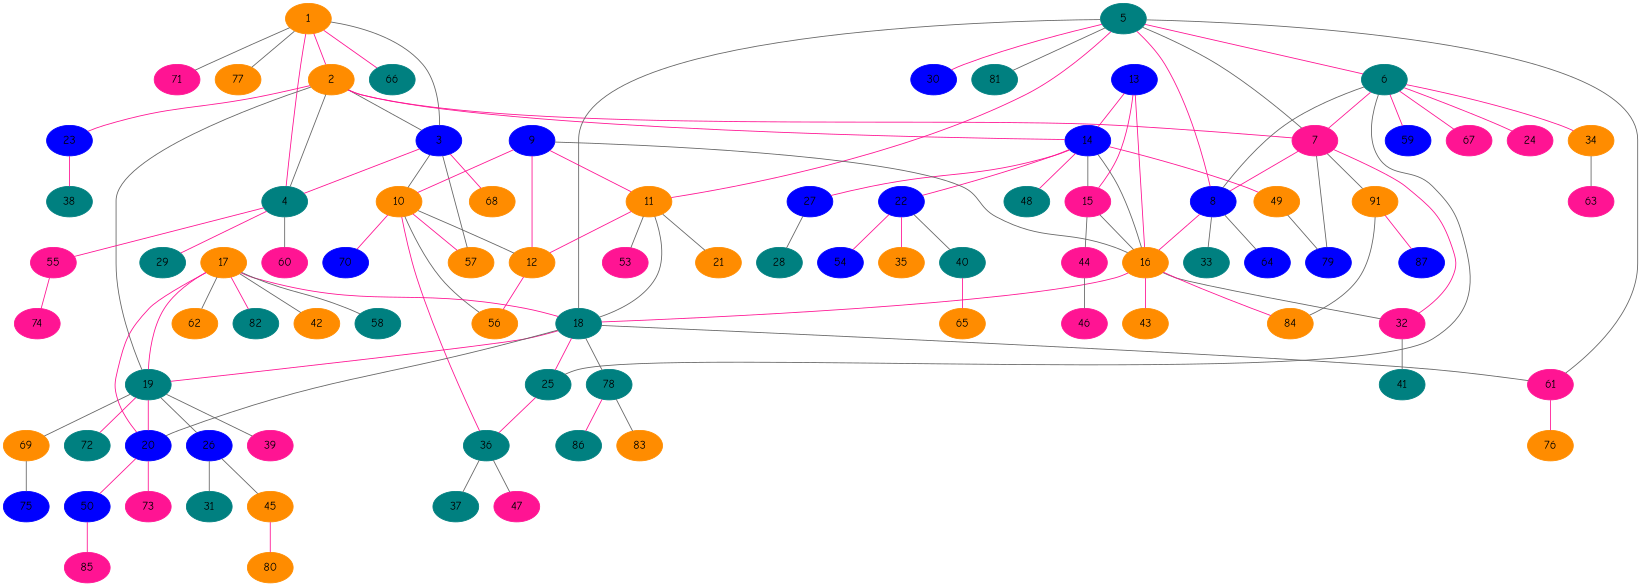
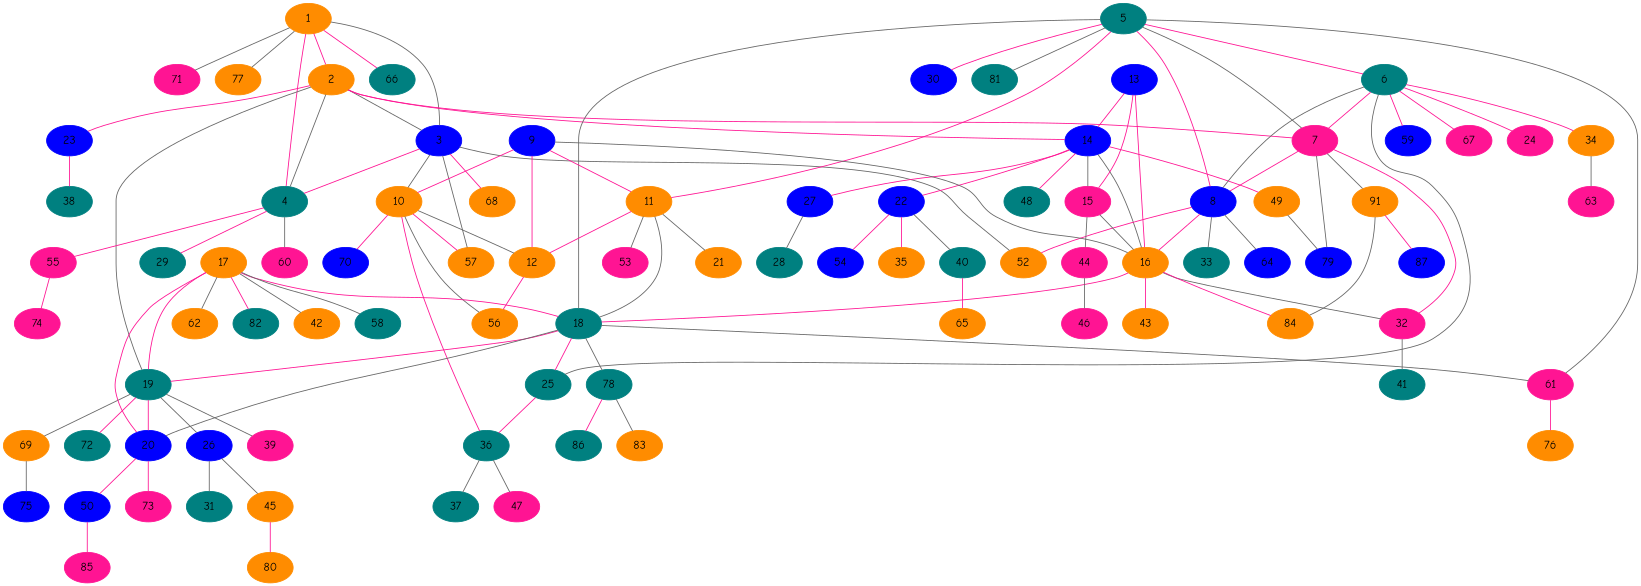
node "52": added
